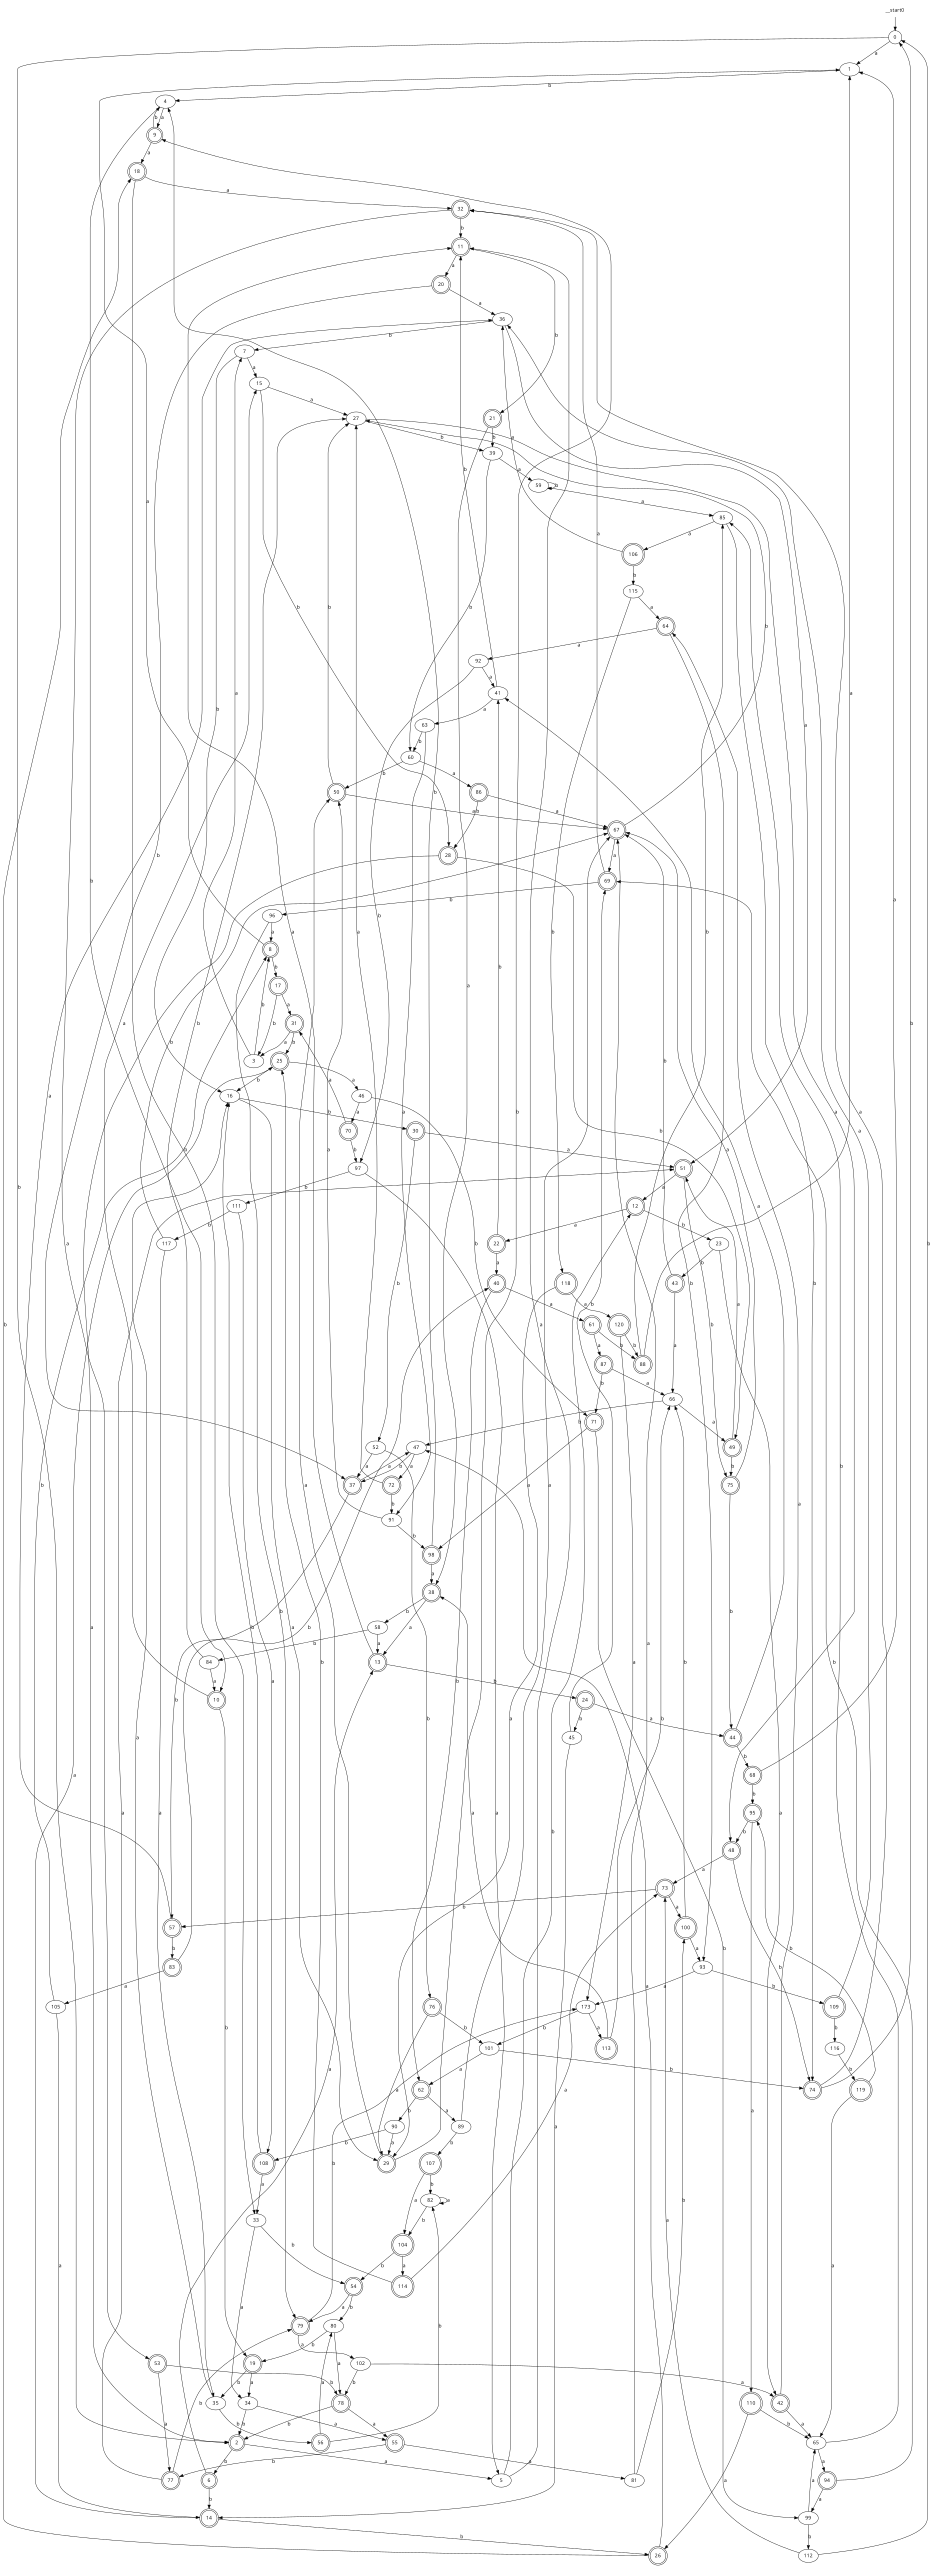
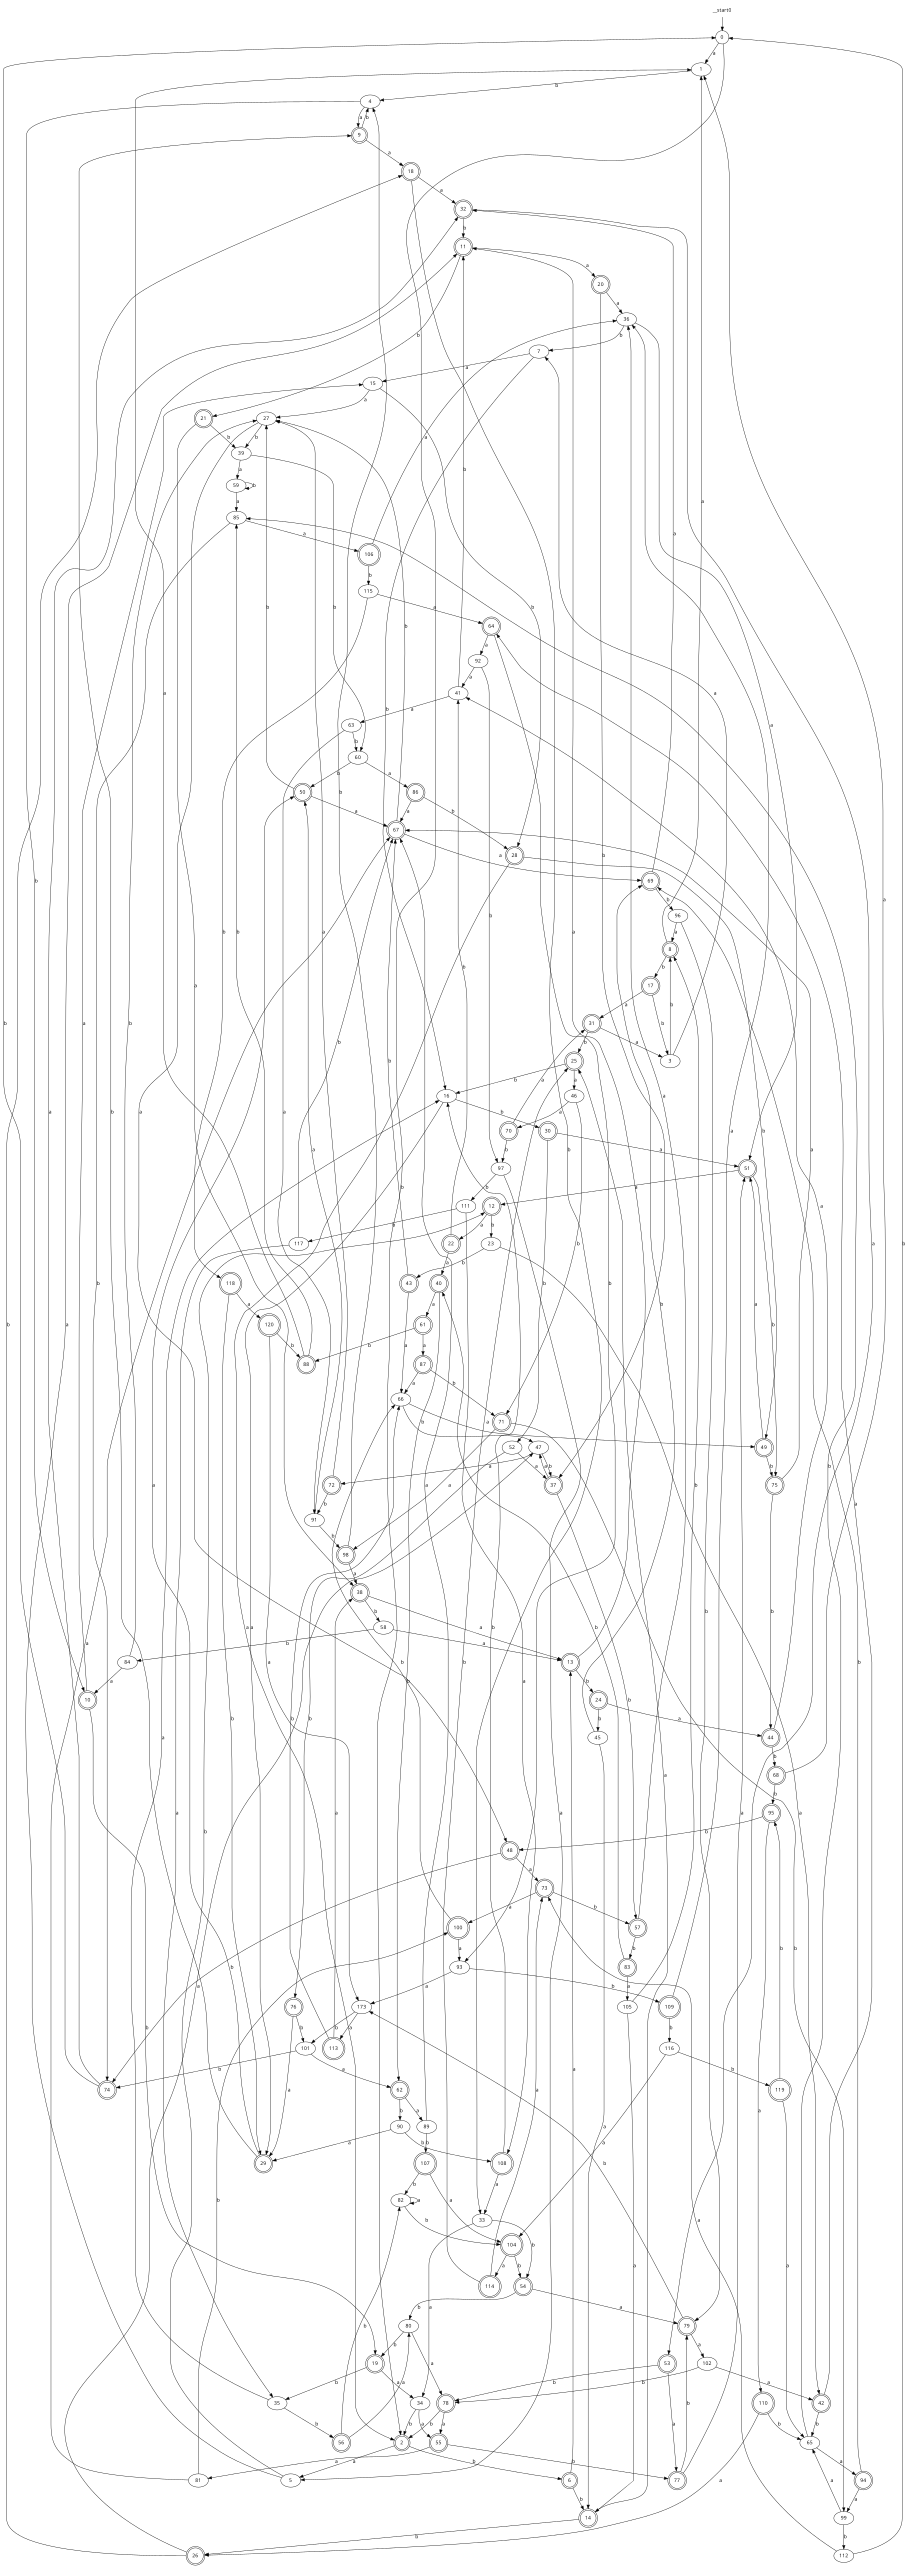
edge "118" -> "29": label "a" -> "b"
edge "116" -> "104": added, label "a"
edge "42" -> "65": label "a" -> "b"
